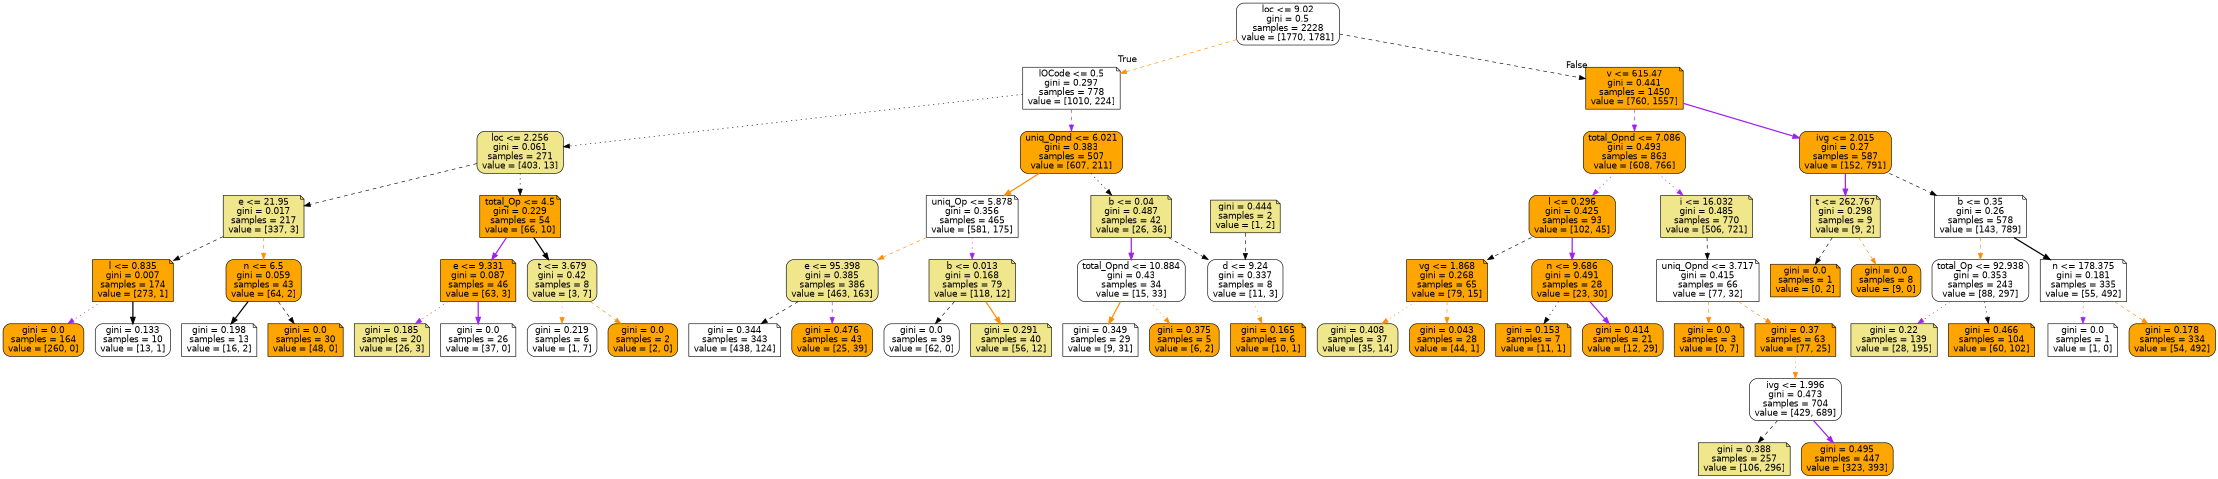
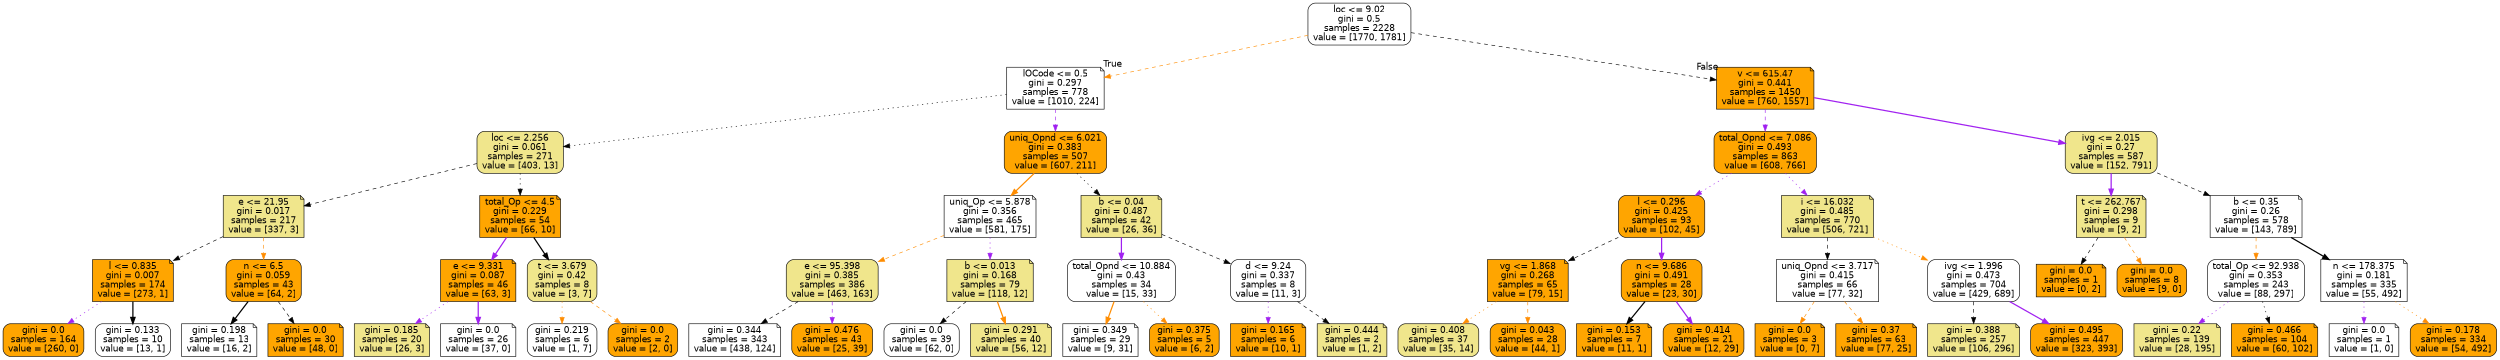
node "ivg <= 2.015 gini = 0.27 samples = 587 value = [152, 791]": fillcolor orange -> khaki
edge "gini = 0.444 samples = 2 value = [1, 2]" -> "d <= 9.24 gini = 0.337 samples = 8 value = [11, 3]": reversed
edge "d <= 9.24 gini = 0.337 samples = 8 value = [11, 3]" -> "gini = 0.165 samples = 6 value = [10, 1]": color darkorange -> purple
edge "n <= 9.686 gini = 0.491 samples = 28 value = [23, 30]" -> "gini = 0.153 samples = 7 value = [11, 1]": style dotted -> bold
edge "n <= 178.375 gini = 0.181 samples = 335 value = [55, 492]" -> "gini = 0.178 samples = 334 value = [54, 492]": style dashed -> dotted
edge "gini = 0.37 samples = 63 value = [77, 25]" -> "ivg <= 1.996 gini = 0.473 samples = 704 value = [429, 689]": now "i <= 16.032 gini = 0.485 samples = 770 value = [506, 721]" -> "ivg <= 1.996 gini = 0.473 samples = 704 value = [429, 689]"
